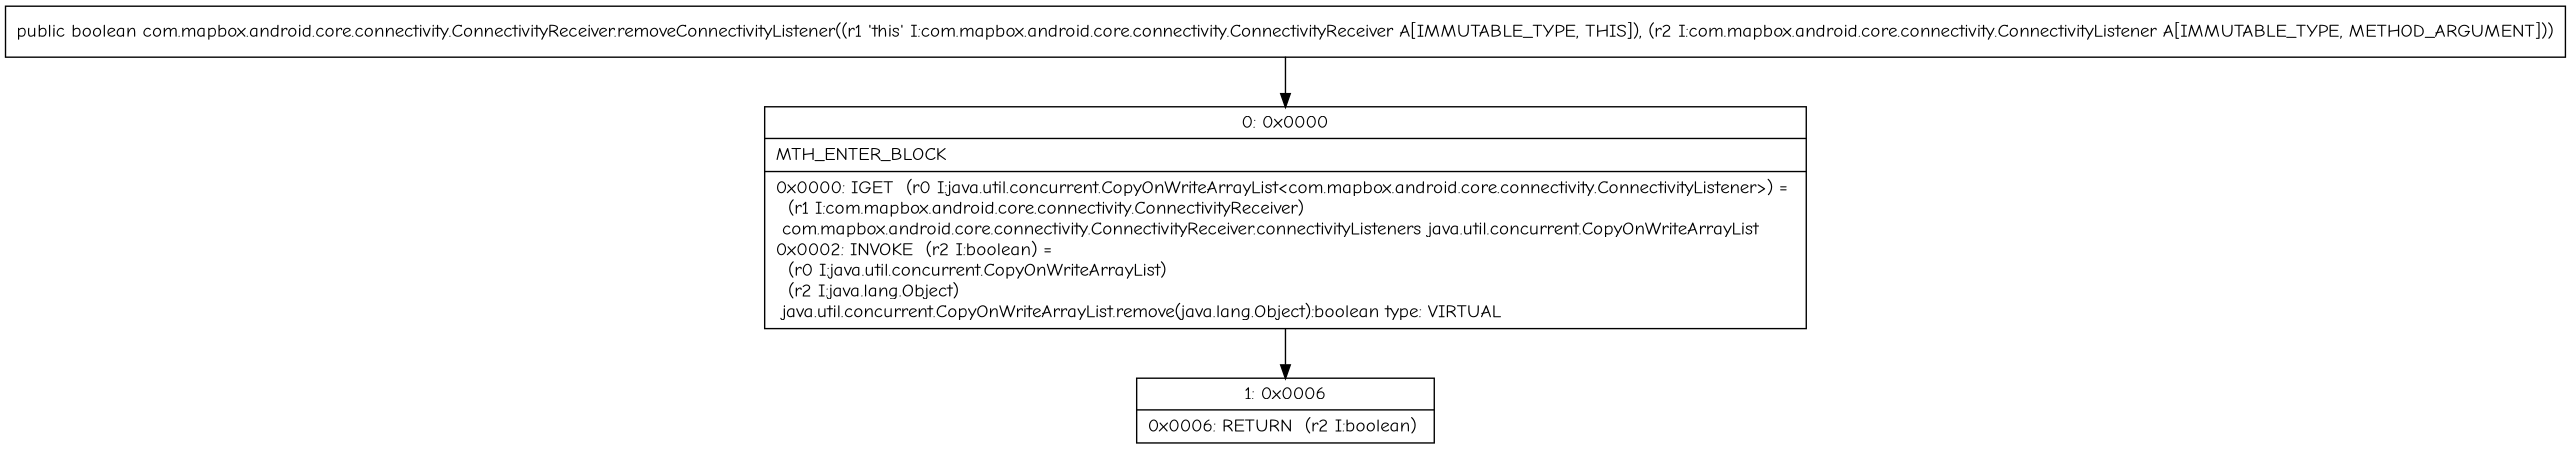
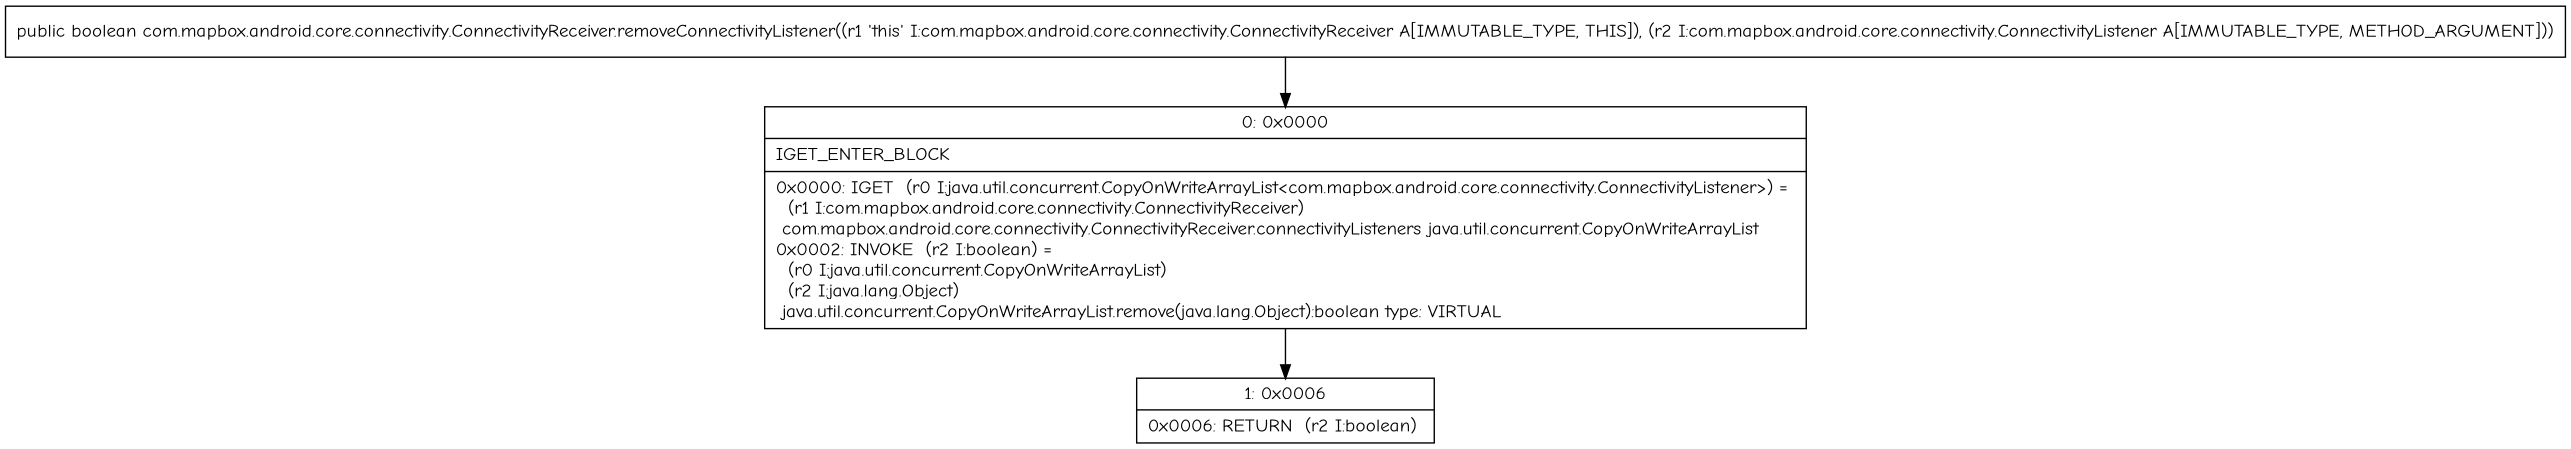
node "0: 0x0000": text "MTH_ENTER_BLOCK" -> "IGET_ENTER_BLOCK"
